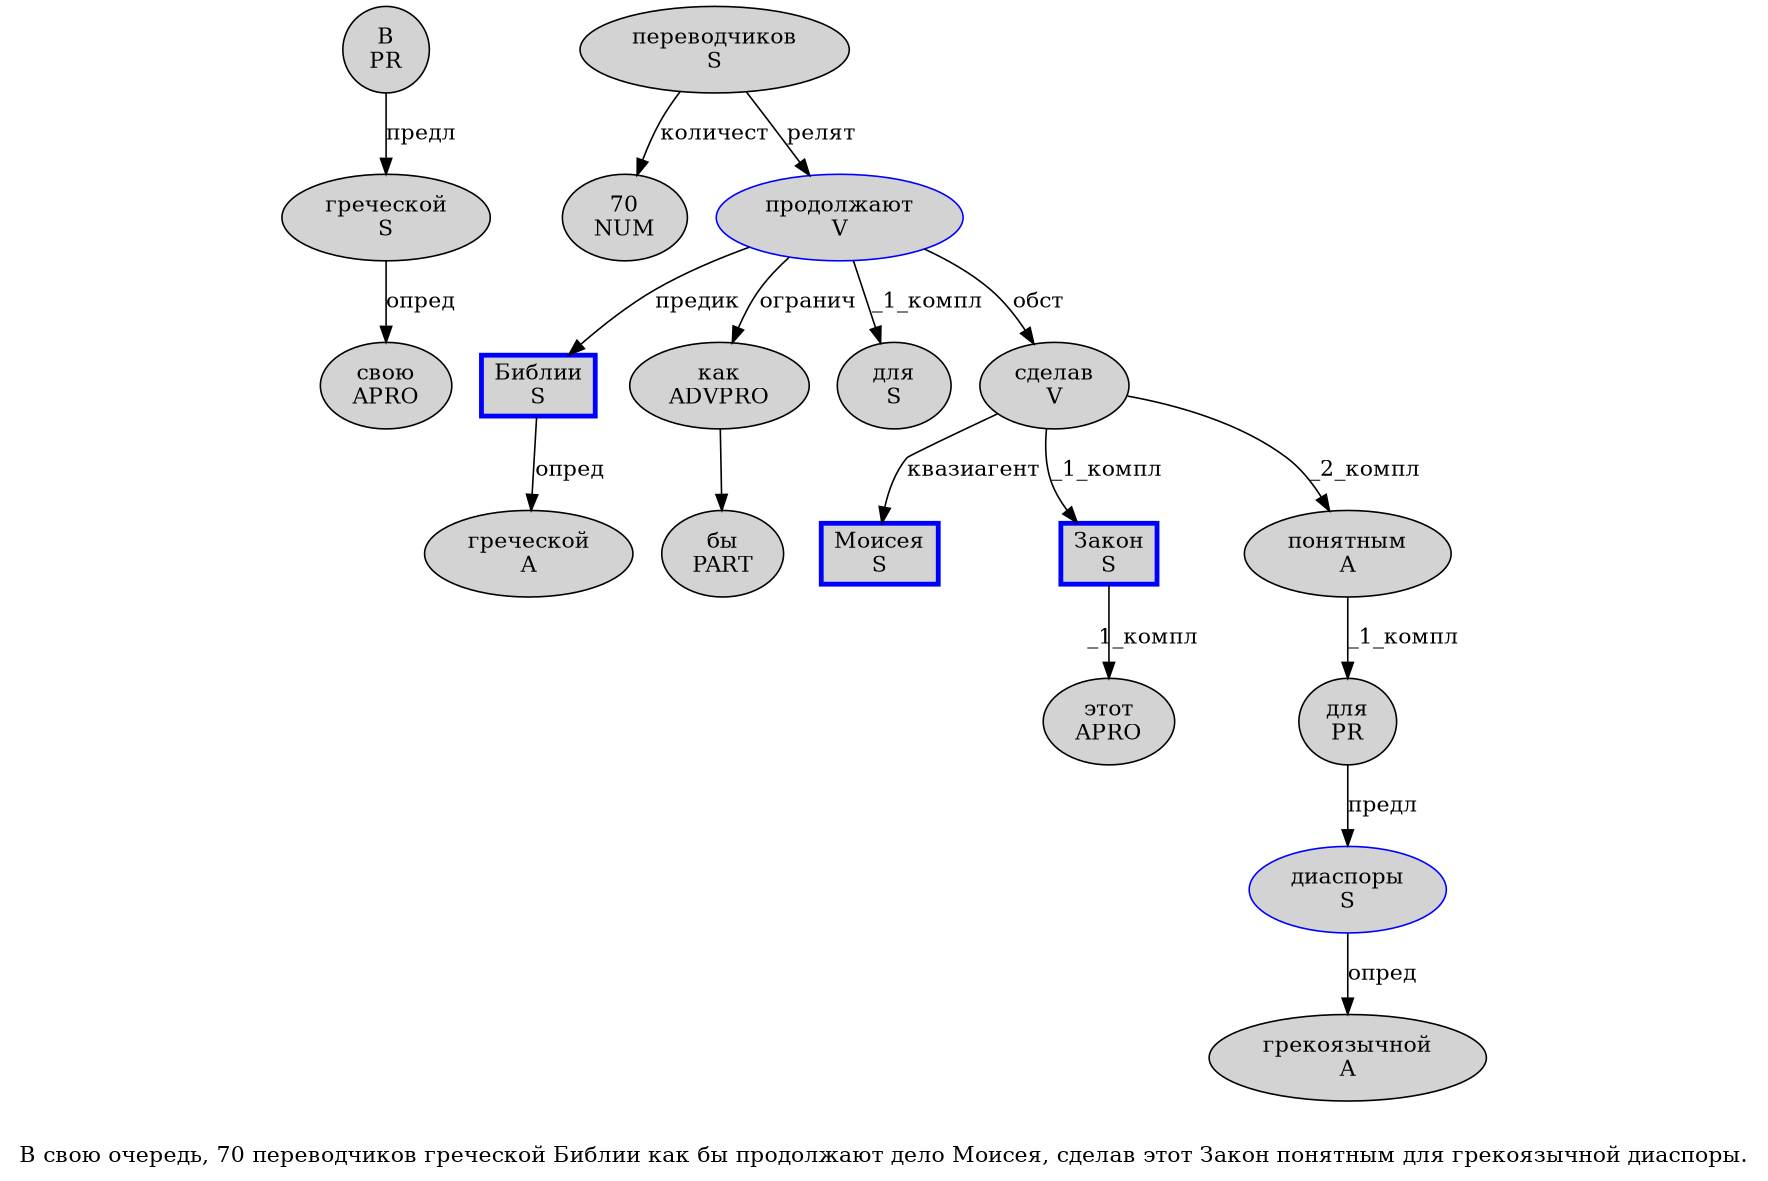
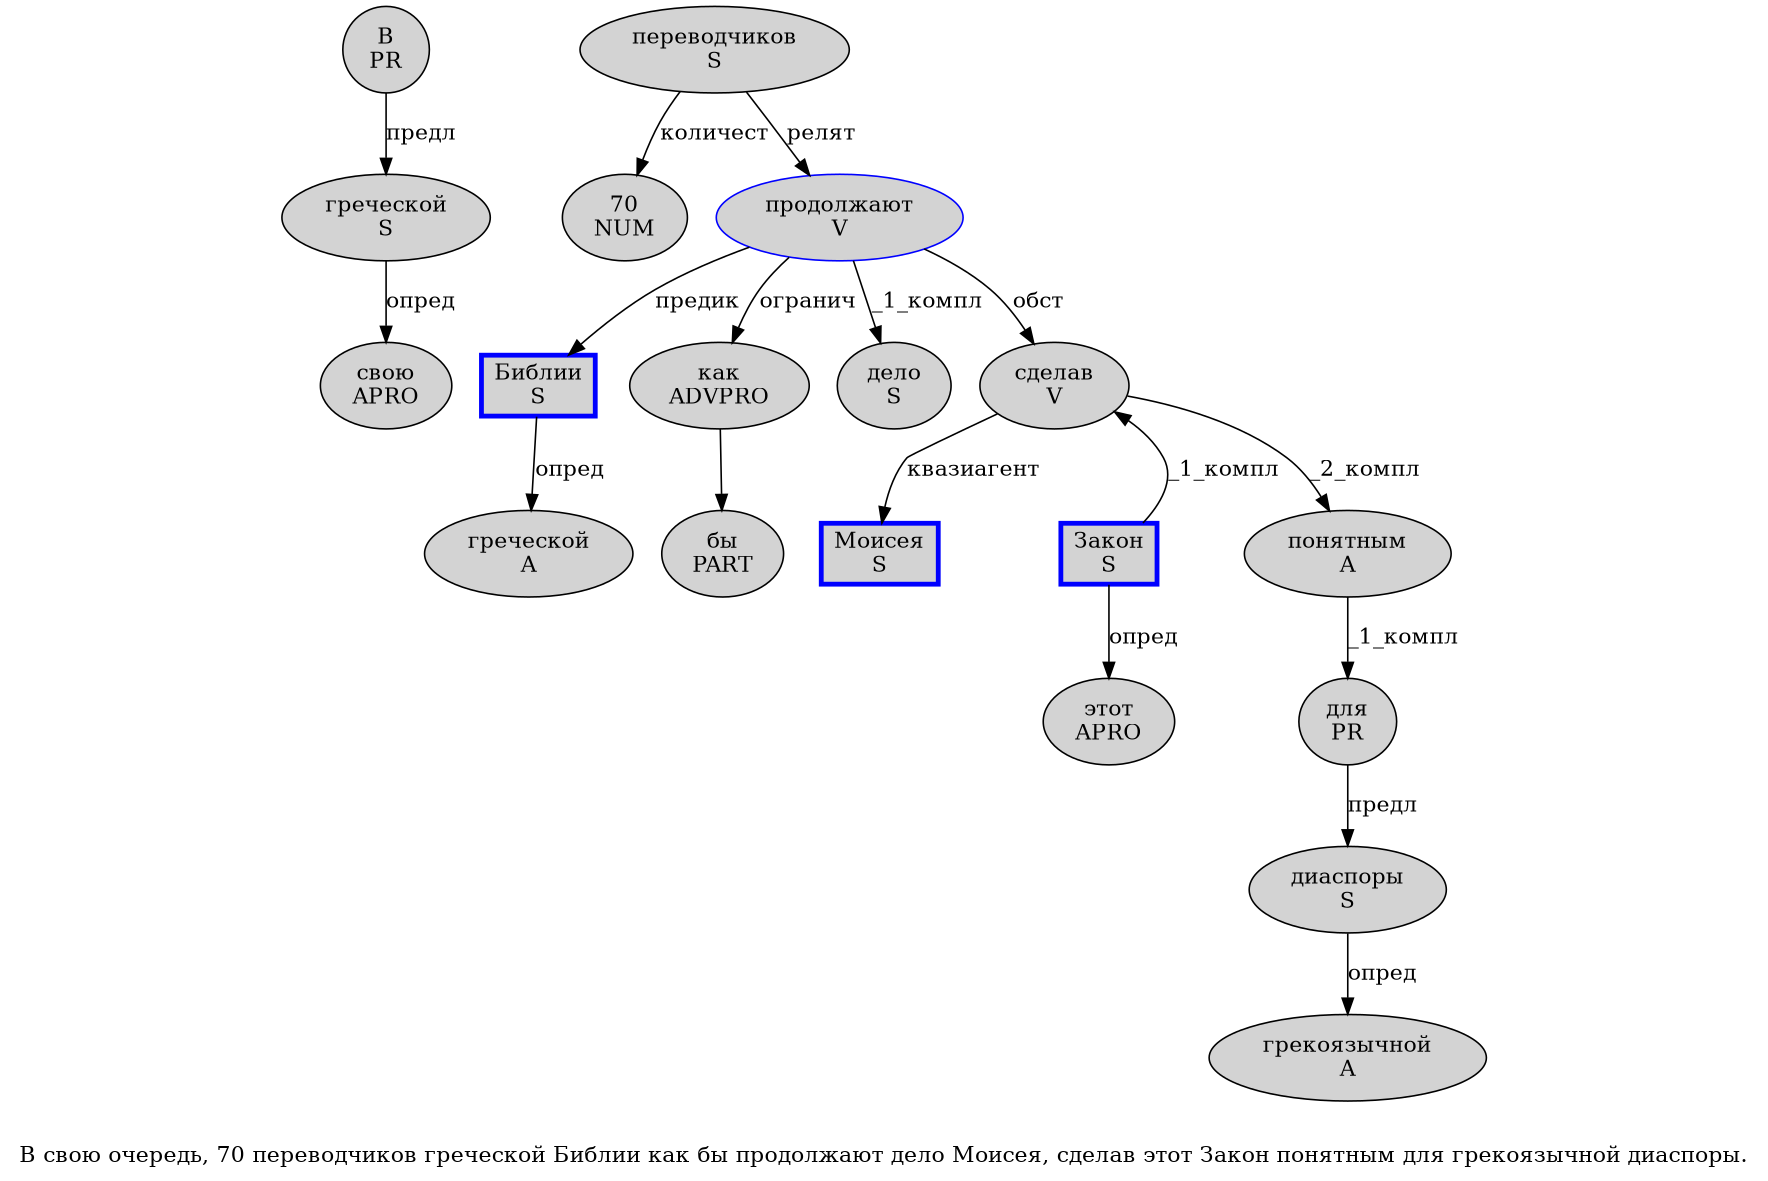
node "для S": label "для S" -> "дело S"
edge "сделав V" -> "Закон S": reversed
edge "Закон S" -> "этот APRO": label "_1_компл" -> "опред"
node "диаспоры S": color blue -> black
